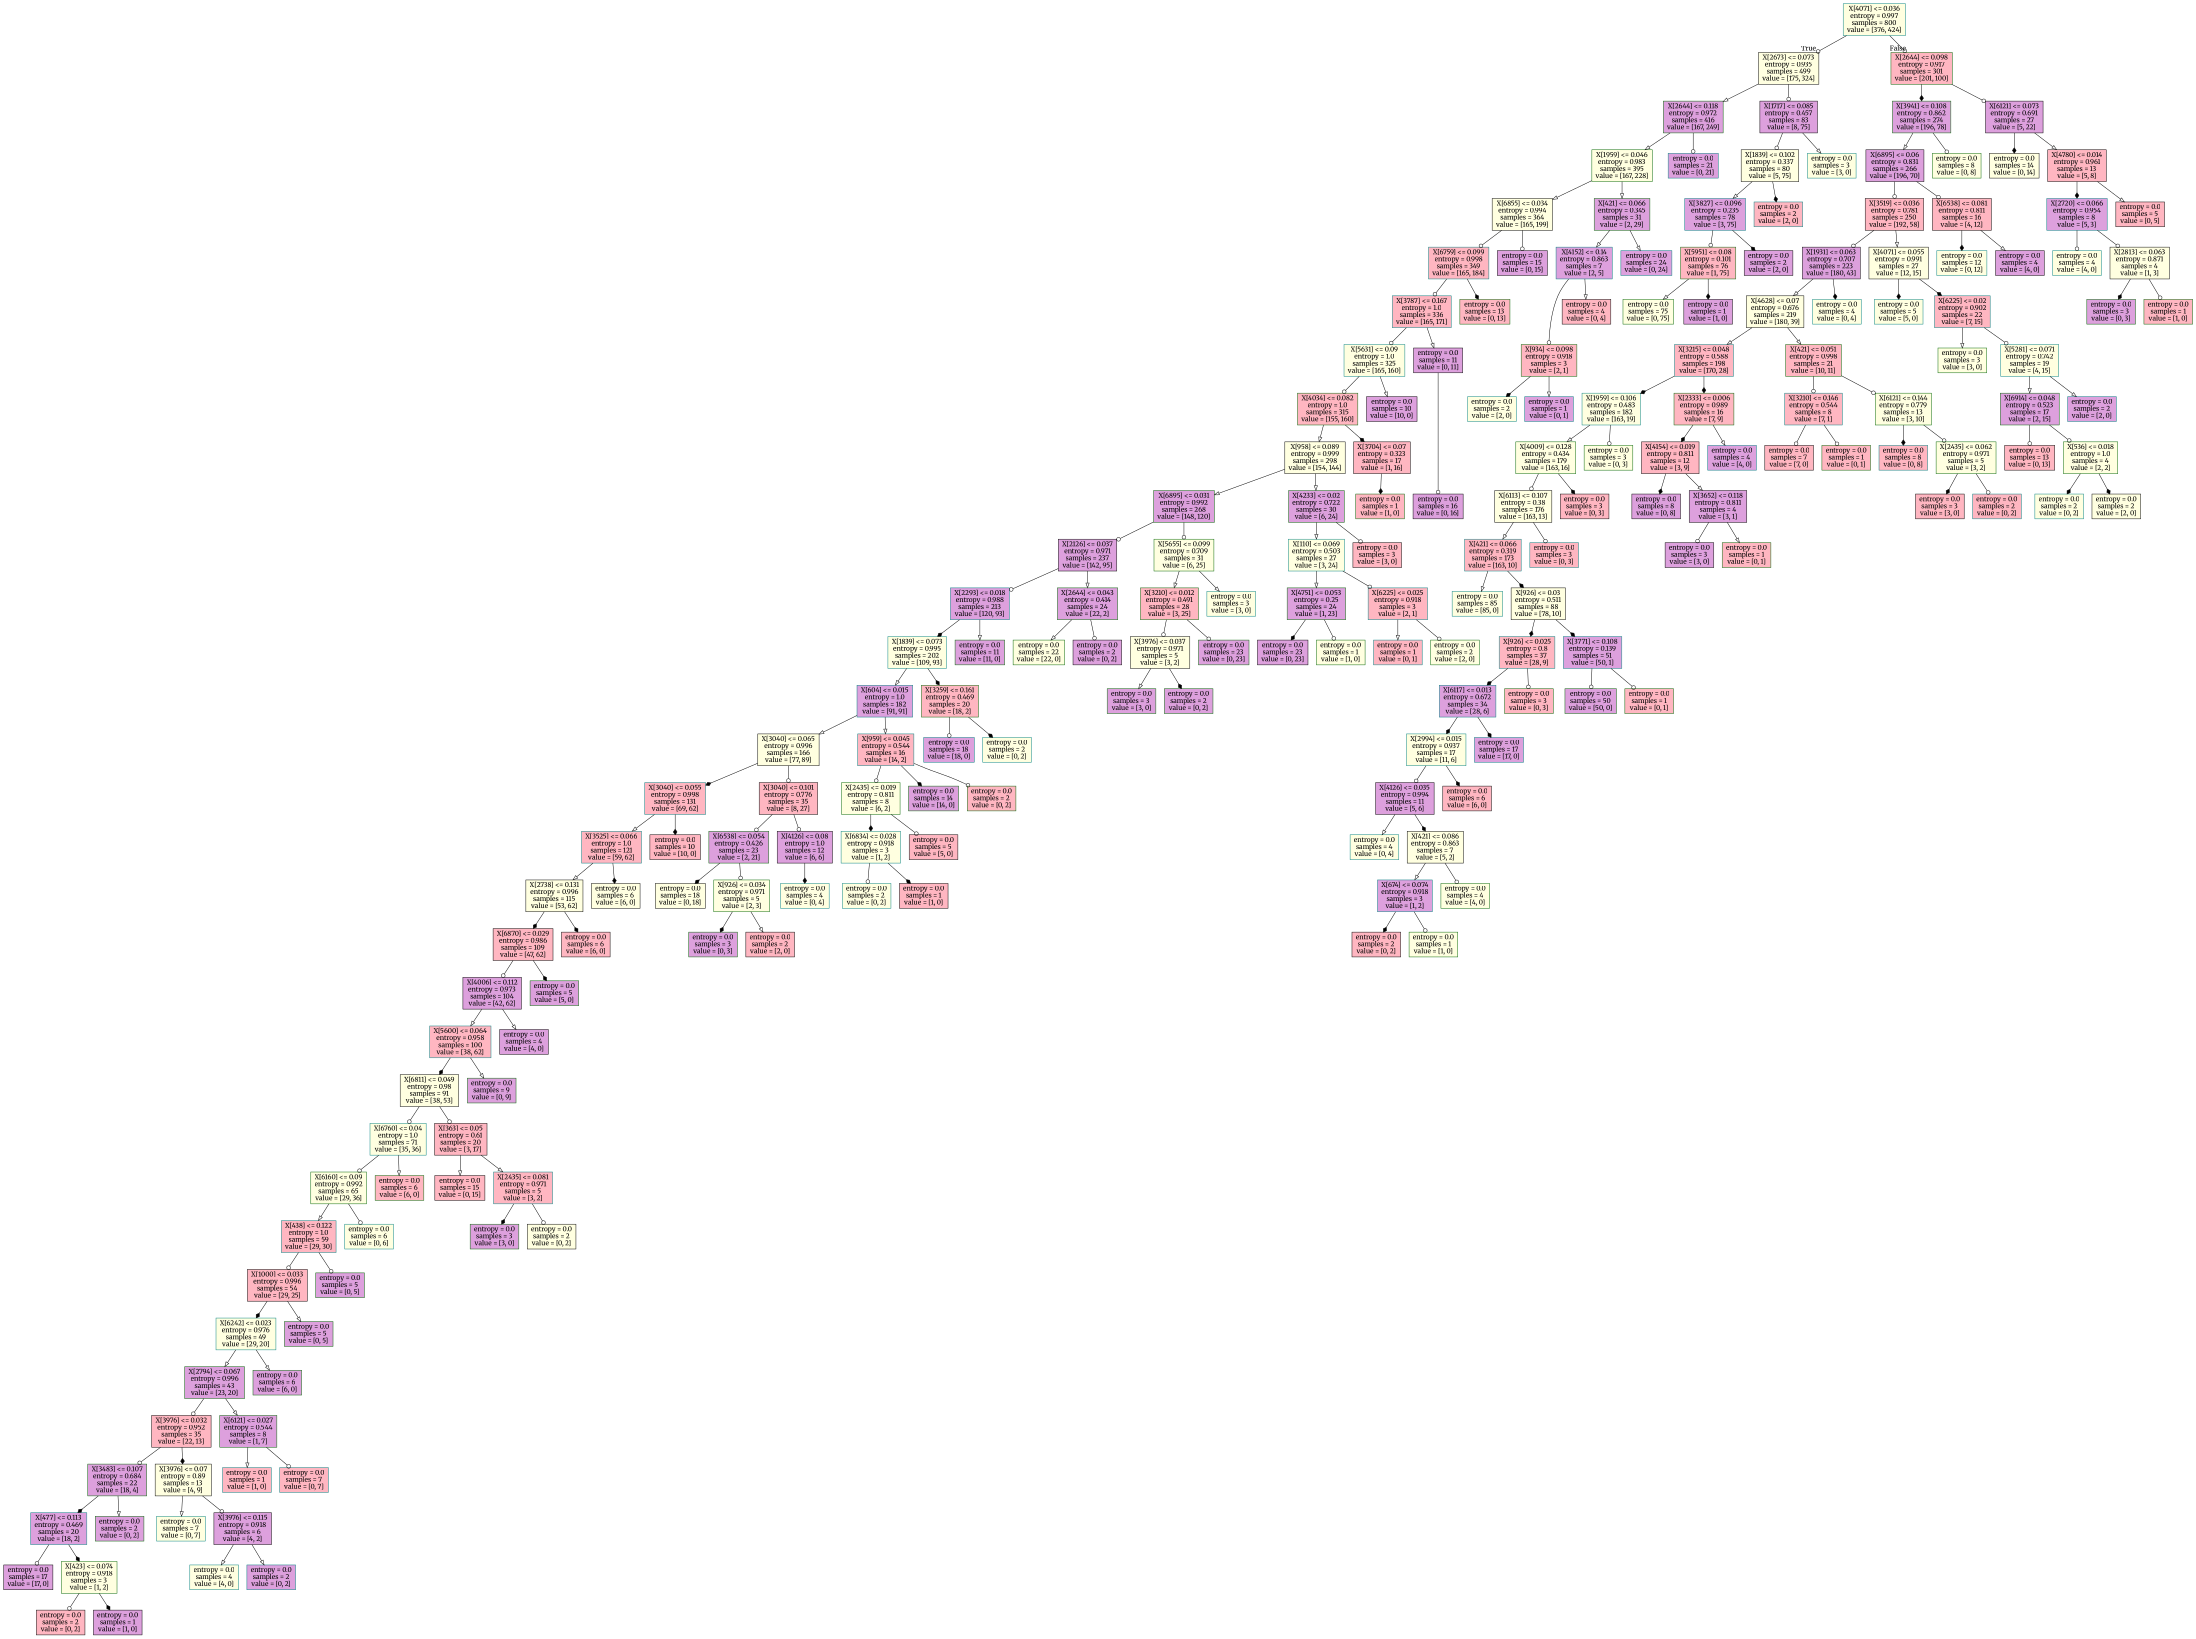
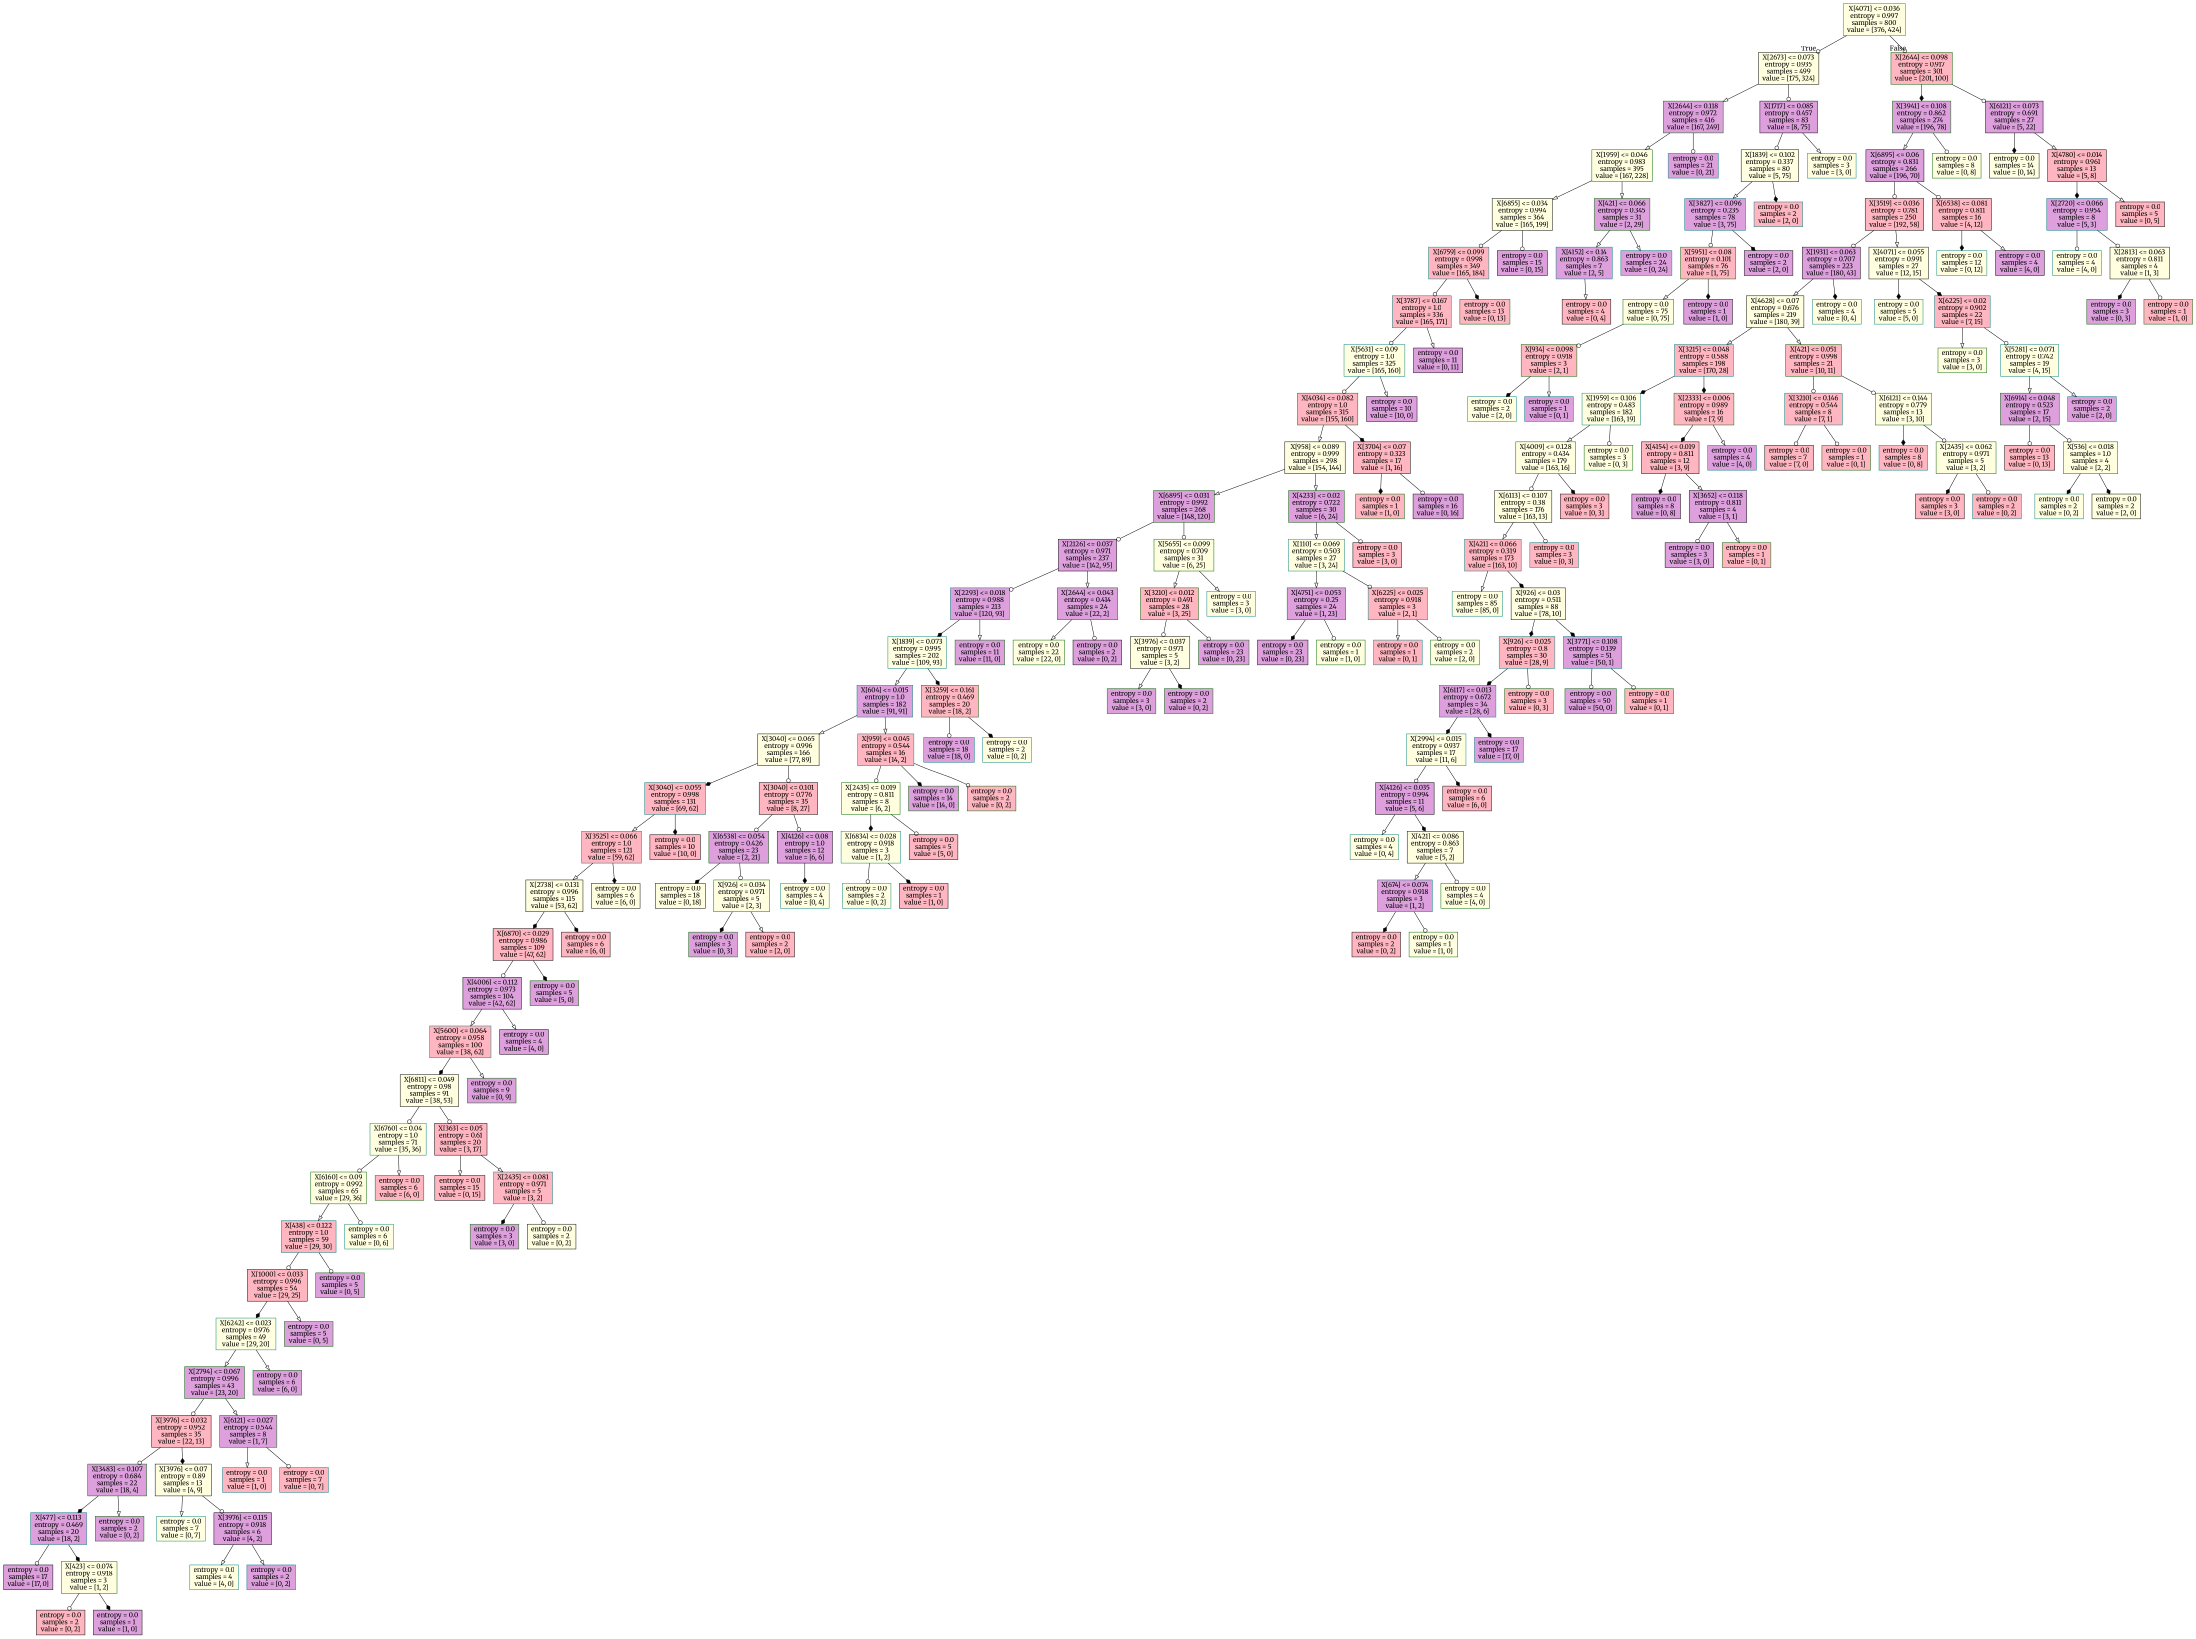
node "X[2813] <= 0.063 entropy = 0.871 samples = 4 value = [1, 3]": label "X[2813] <= 0.063 entropy = 0.871 samples = 4 value = [1, 3]" -> "X[2813] <= 0.063 entropy = 0.811 samples = 4 value = [1, 3]"
edge "X[4152] <= 0.14 entropy = 0.863 samples = 7 value = [2, 5]" -> "X[934] <= 0.098 entropy = 0.918 samples = 3 value = [2, 1]": now "entropy = 0.0 samples = 75 value = [0, 75]" -> "X[934] <= 0.098 entropy = 0.918 samples = 3 value = [2, 1]"
edge "entropy = 0.0 samples = 11 value = [0, 11]" -> "entropy = 0.0 samples = 16 value = [0, 16]": now "X[3704] <= 0.07 entropy = 0.323 samples = 17 value = [1, 16]" -> "entropy = 0.0 samples = 16 value = [0, 16]"
node "X[536] <= 0.018 entropy = 1.0 samples = 4 value = [2, 2]": label "X[536] <= 0.018 entropy = 1.0 samples = 4 value = [2, 2]" -> "X[536] <= 0.018 samples = 1.0 samples = 4 value = [2, 2]"
node "X[926] <= 0.025 entropy = 0.8 samples = 37 value = [28, 9]": label "X[926] <= 0.025 entropy = 0.8 samples = 37 value = [28, 9]" -> "X[926] <= 0.025 entropy = 0.8 samples = 30 value = [28, 9]"
